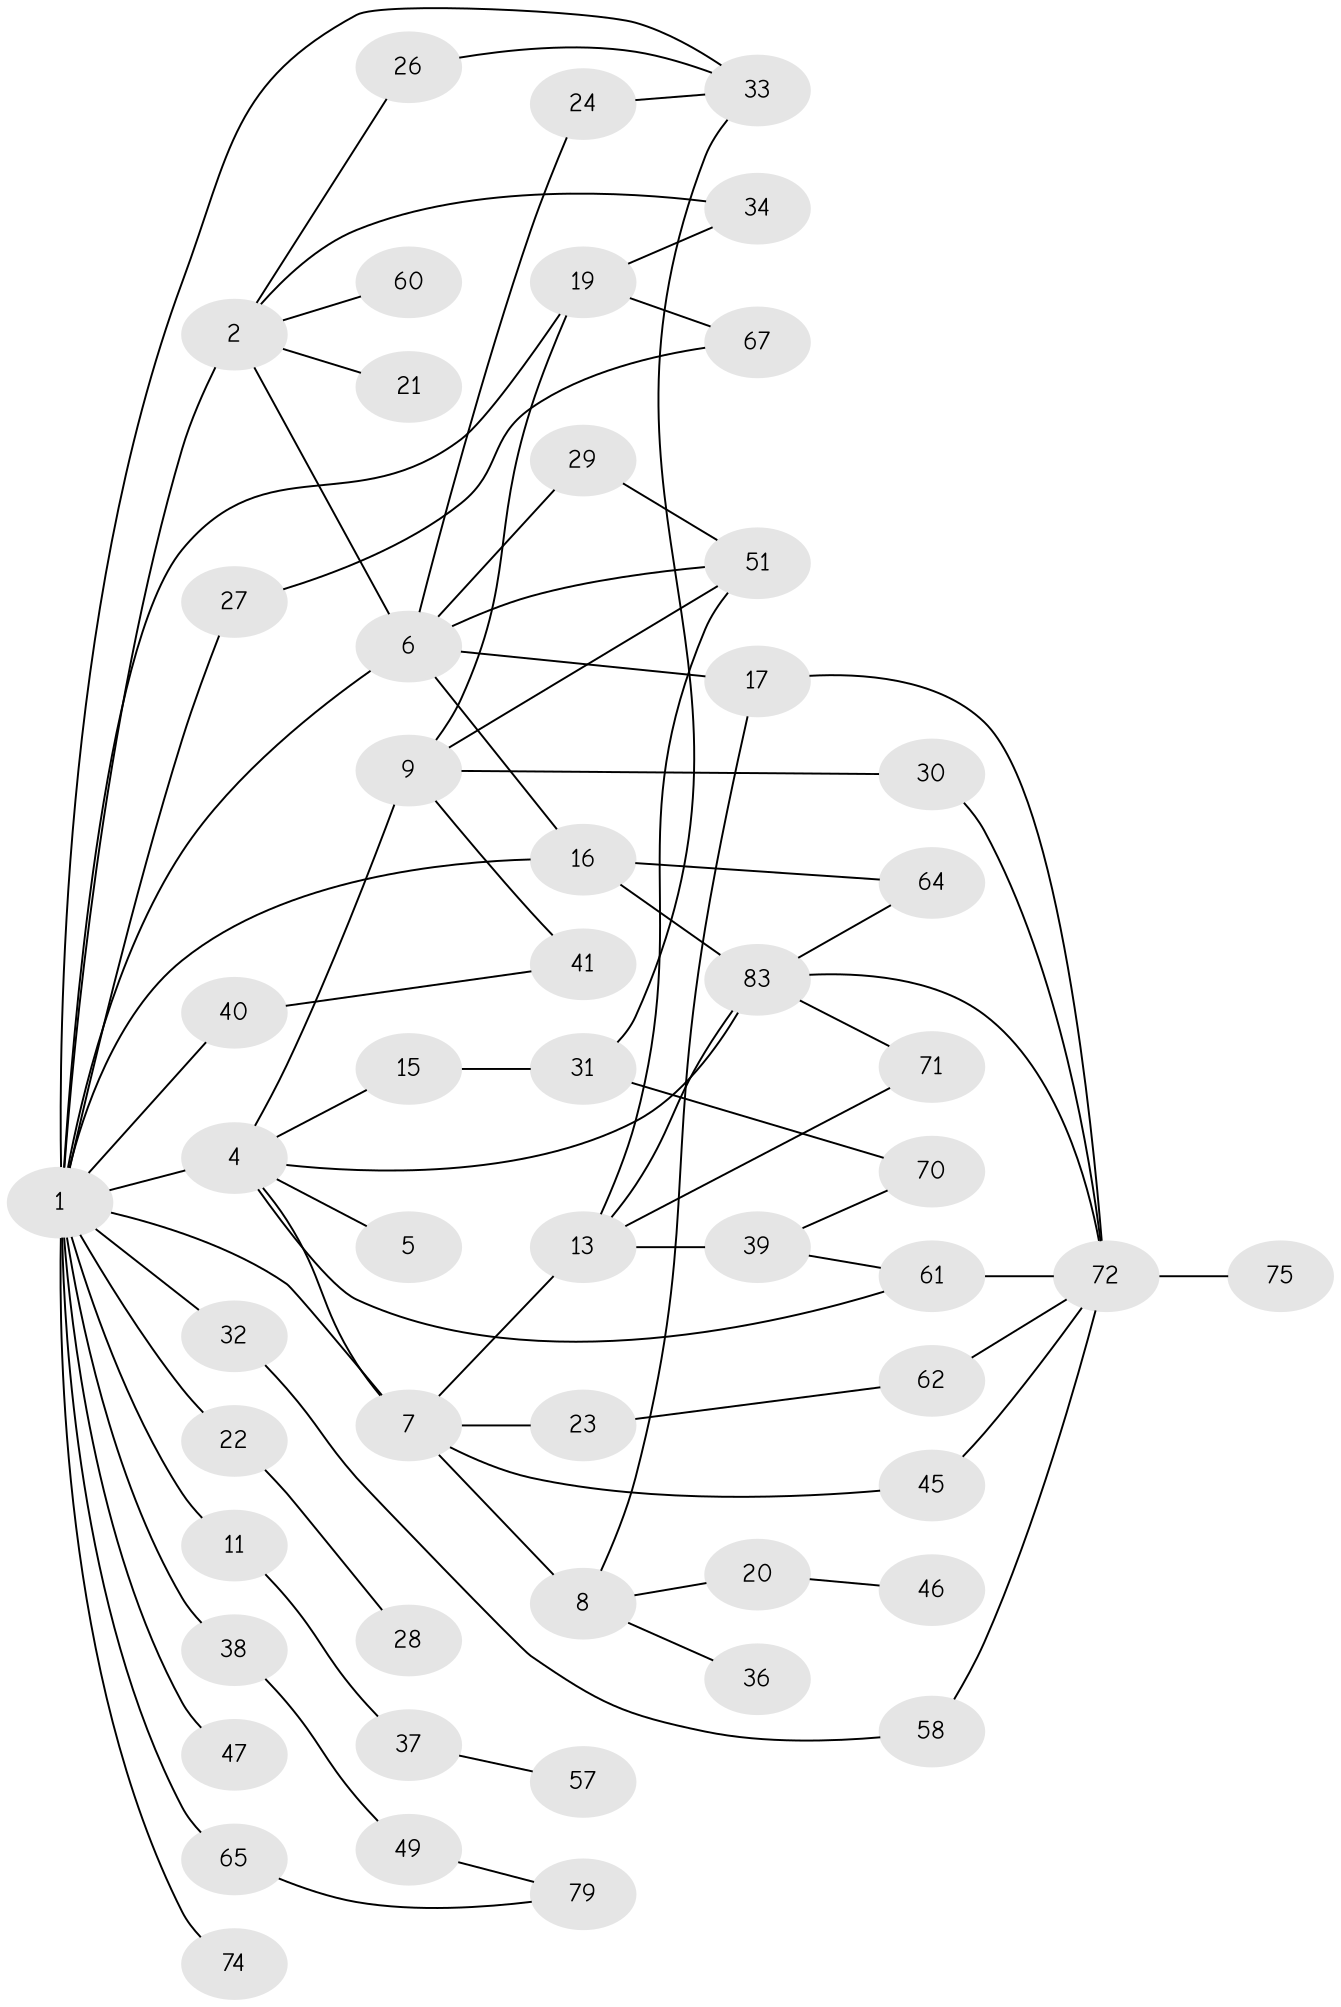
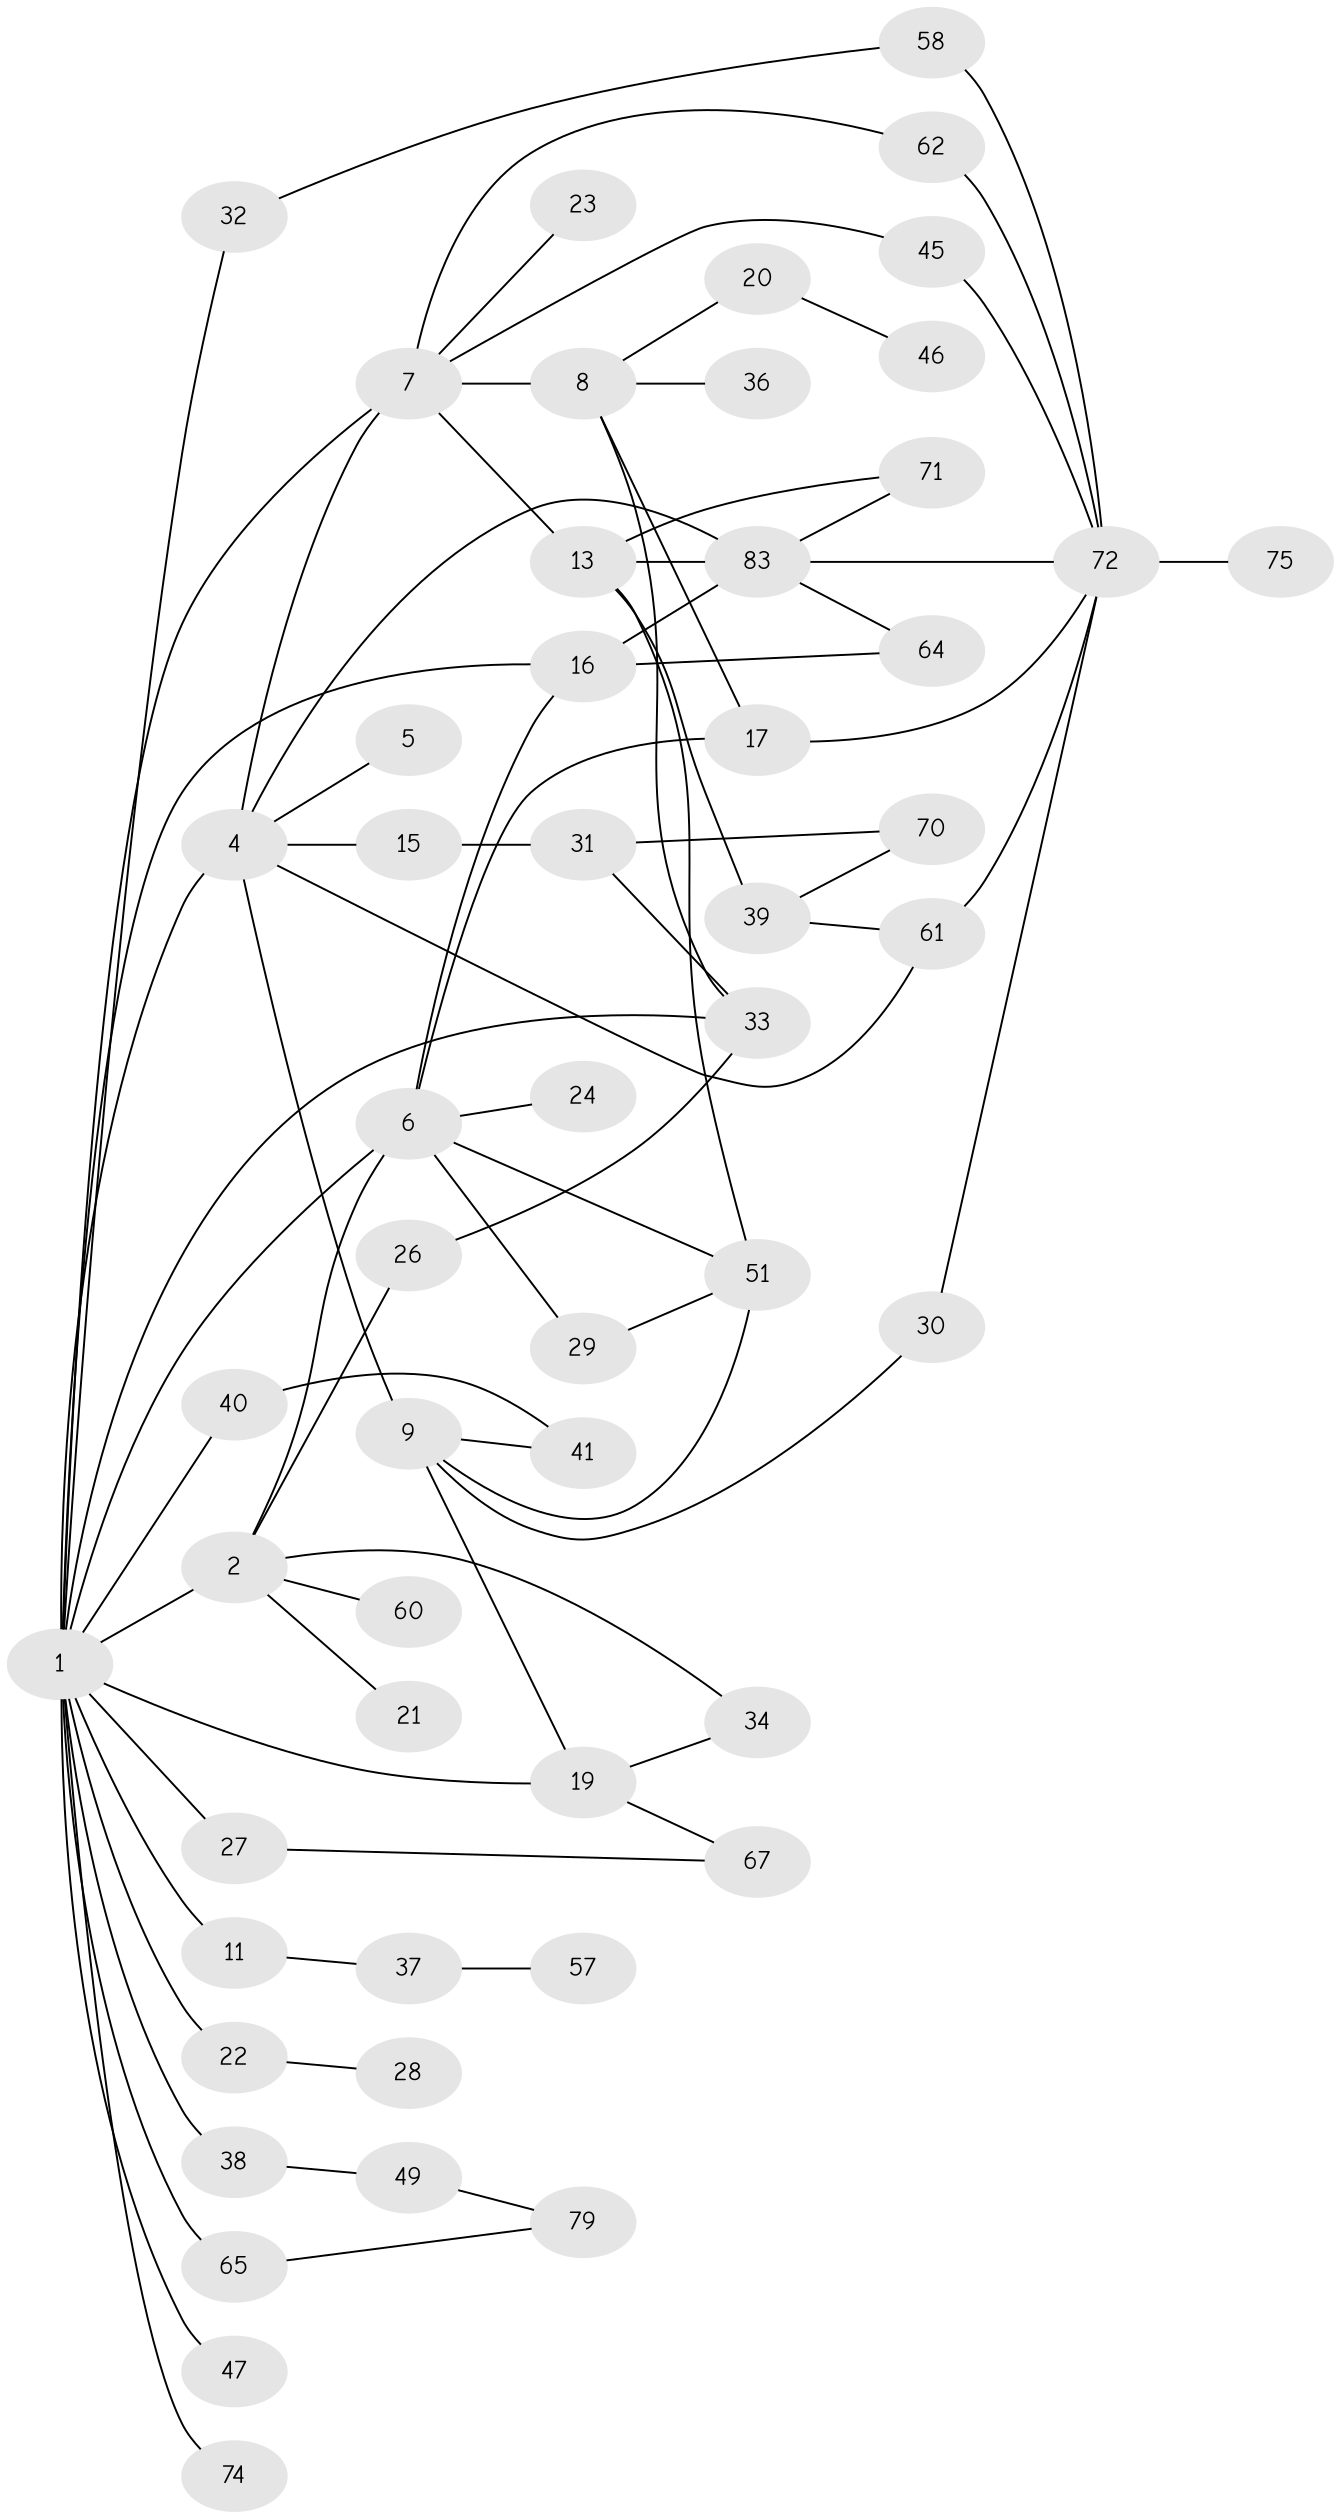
edge "33" -- "24": now "33" -- "8"
edge "62" -- "23": now "62" -- "7"
